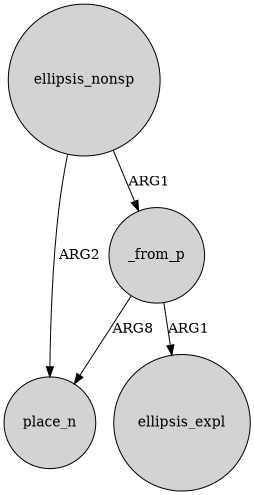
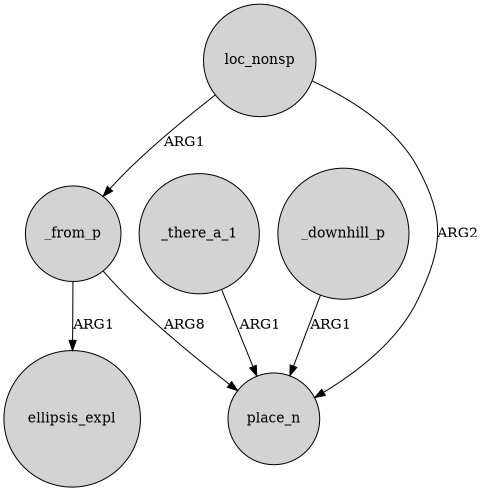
node "ellipsis_nonsp": label "ellipsis_nonsp" -> "loc_nonsp"
node "_there_a_1": added
node "_downhill_p": added
